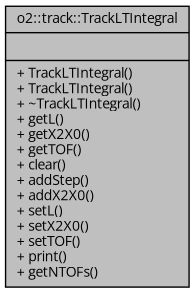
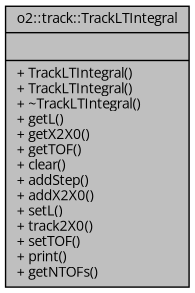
node "o2::track::TrackLTIntegral": text "+ setX2X0()" -> "+ track2X0()"
